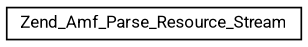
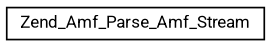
node "Zend_Amf_Parse_Resource_Stream": label "Zend_Amf_Parse_Resource_Stream" -> "Zend_Amf_Parse_Amf_Stream"
